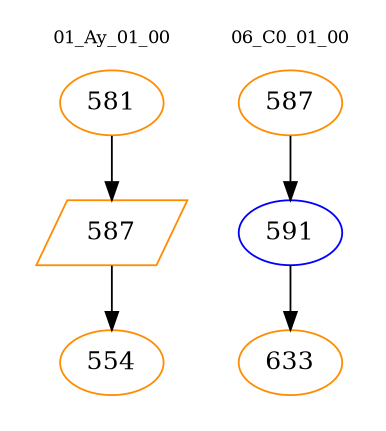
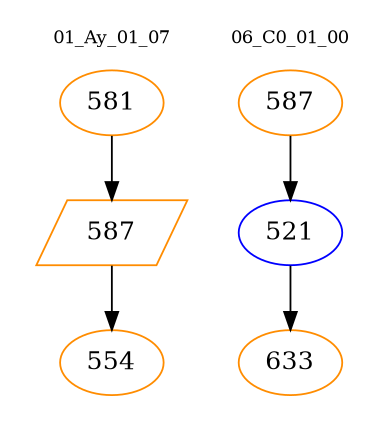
cluster "01_Ay_01_00": label "01_Ay_01_00" -> "01_Ay_01_07"
node "591": label "591" -> "521"
